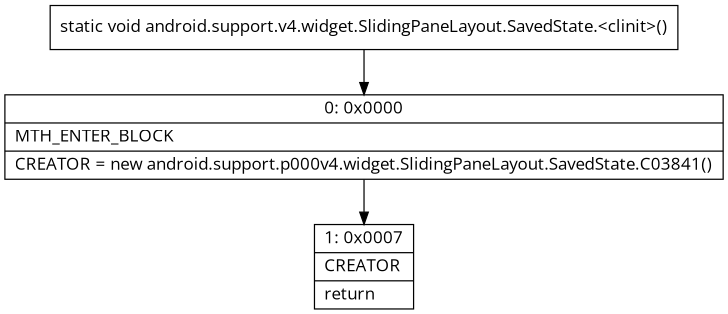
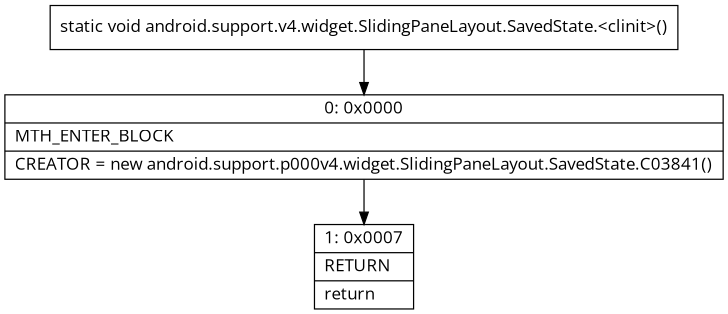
node "1: 0x0007": text "CREATOR" -> "RETURN"
